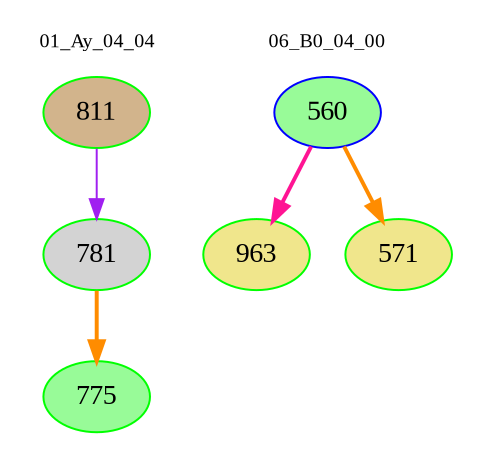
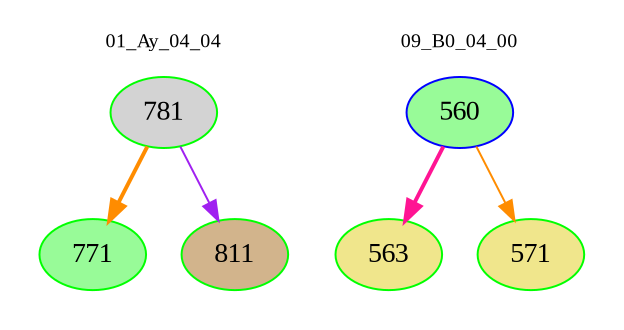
cluster "06_B0_04_00": label "06_B0_04_00" -> "09_B0_04_00"
edge "811" -> "781": reversed
edge "560" -> "571": style bold -> solid
node "963": label "963" -> "563"
node "775": label "775" -> "771"
